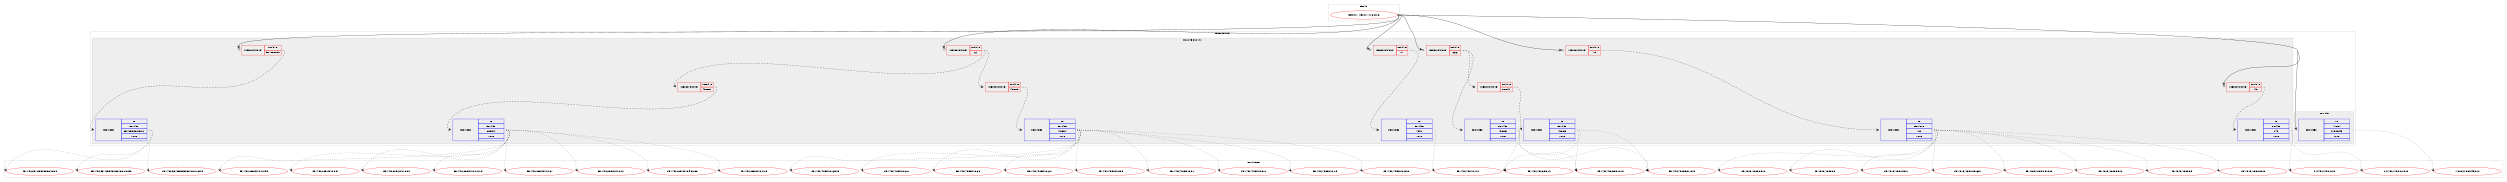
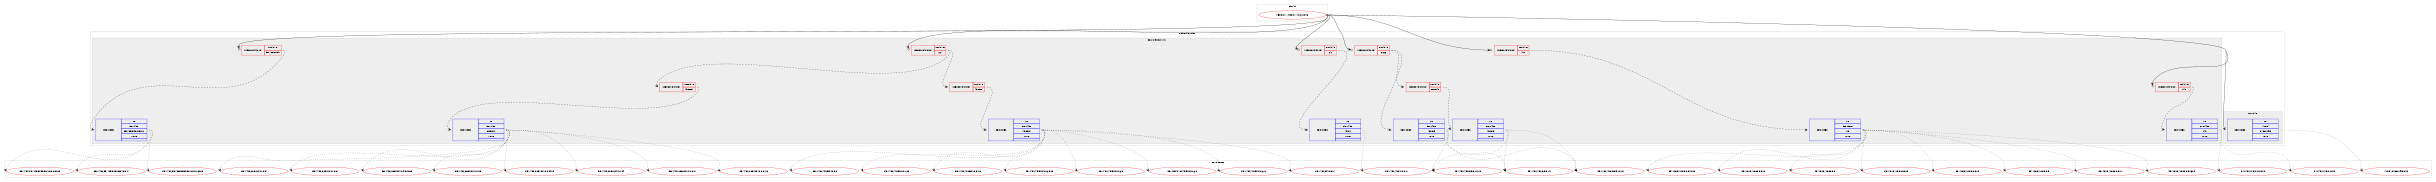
node "dev-libs/libressl-2.6.1": label "dev-libs/libressl-2.6.1" -> "dev-positive/libressl-2.6.1"
node "dev-libs/libressl-2.5.5": removed
node "dev-libs/libressl-2.5.4": label "dev-libs/libressl-2.5.4" -> "dev-libs/ssl-2.5.4"
